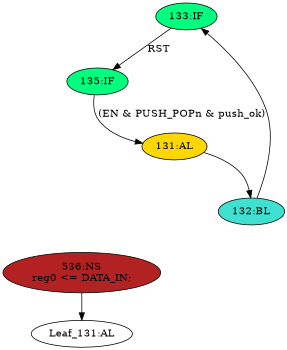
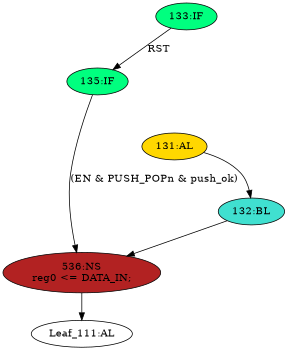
edge "132:BL" -> "133:IF": now "132:BL" -> "536:NS reg0 <= DATA_IN;"
edge "135:IF" -> "131:AL": now "135:IF" -> "536:NS reg0 <= DATA_IN;"
node "Leaf_131:AL": label "Leaf_131:AL" -> "Leaf_111:AL"
